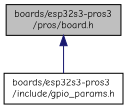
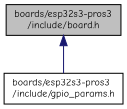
node "boards/esp32s3-pros3 /pros/board.h": label "boards/esp32s3-pros3 /pros/board.h" -> "boards/esp32s3-pros3 /include/board.h"
